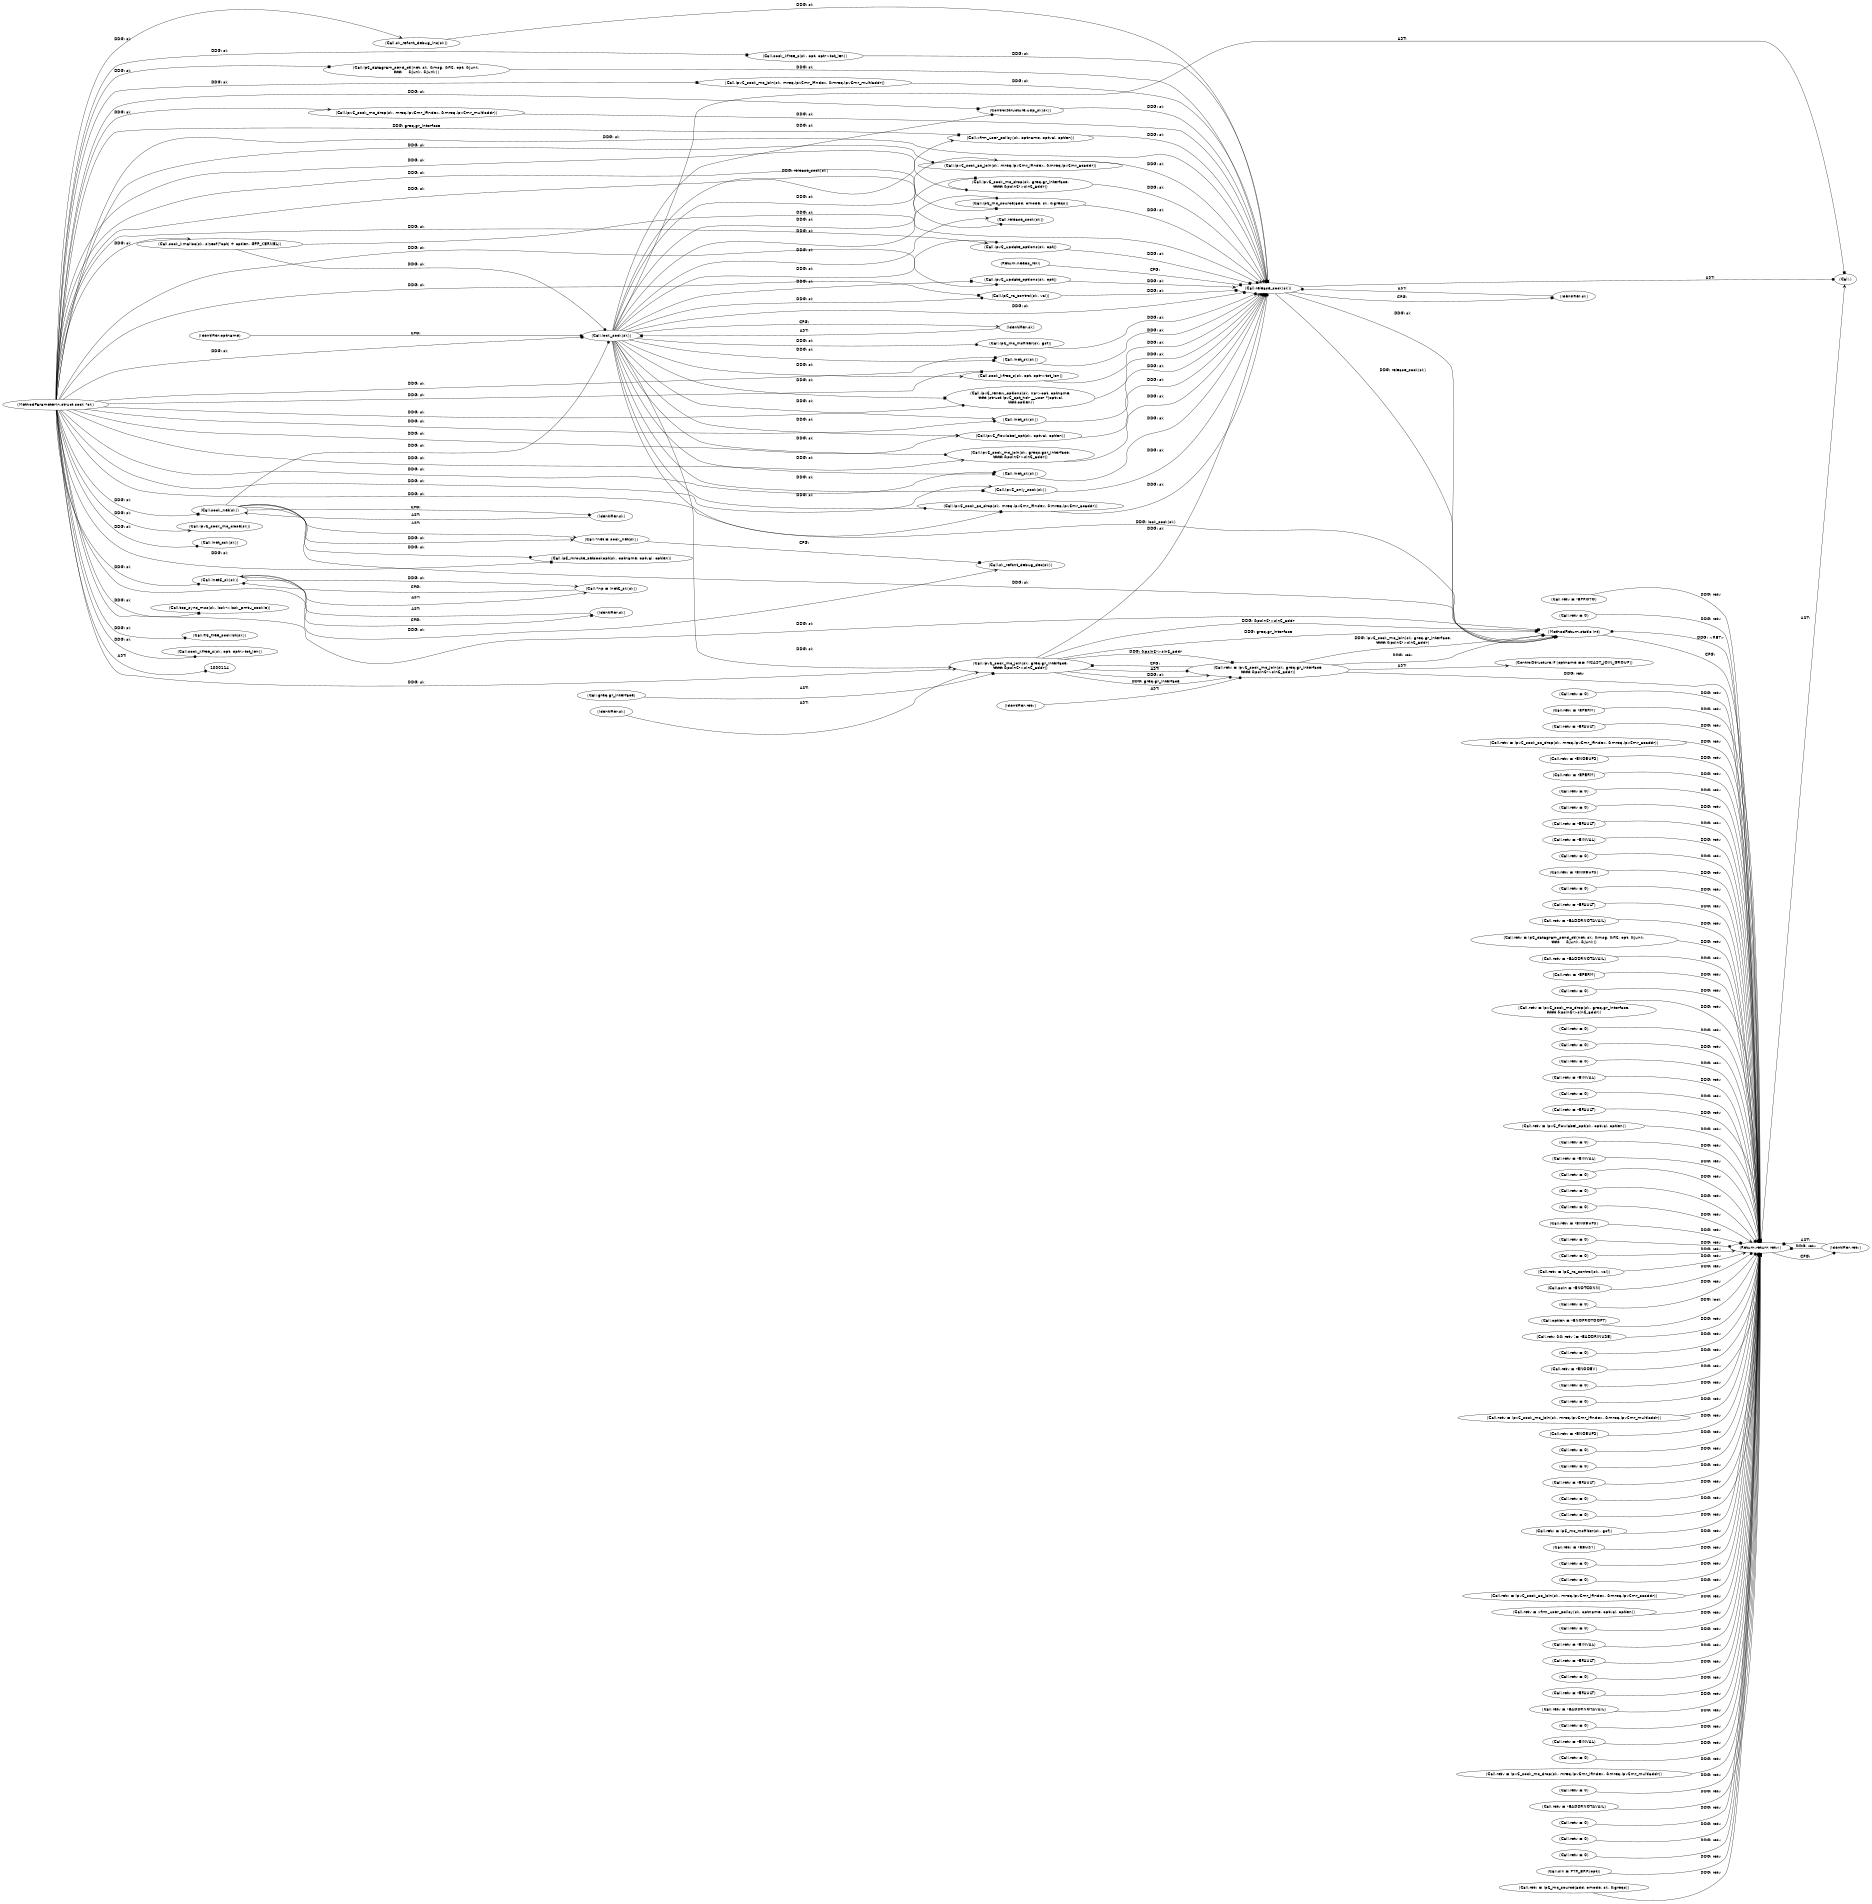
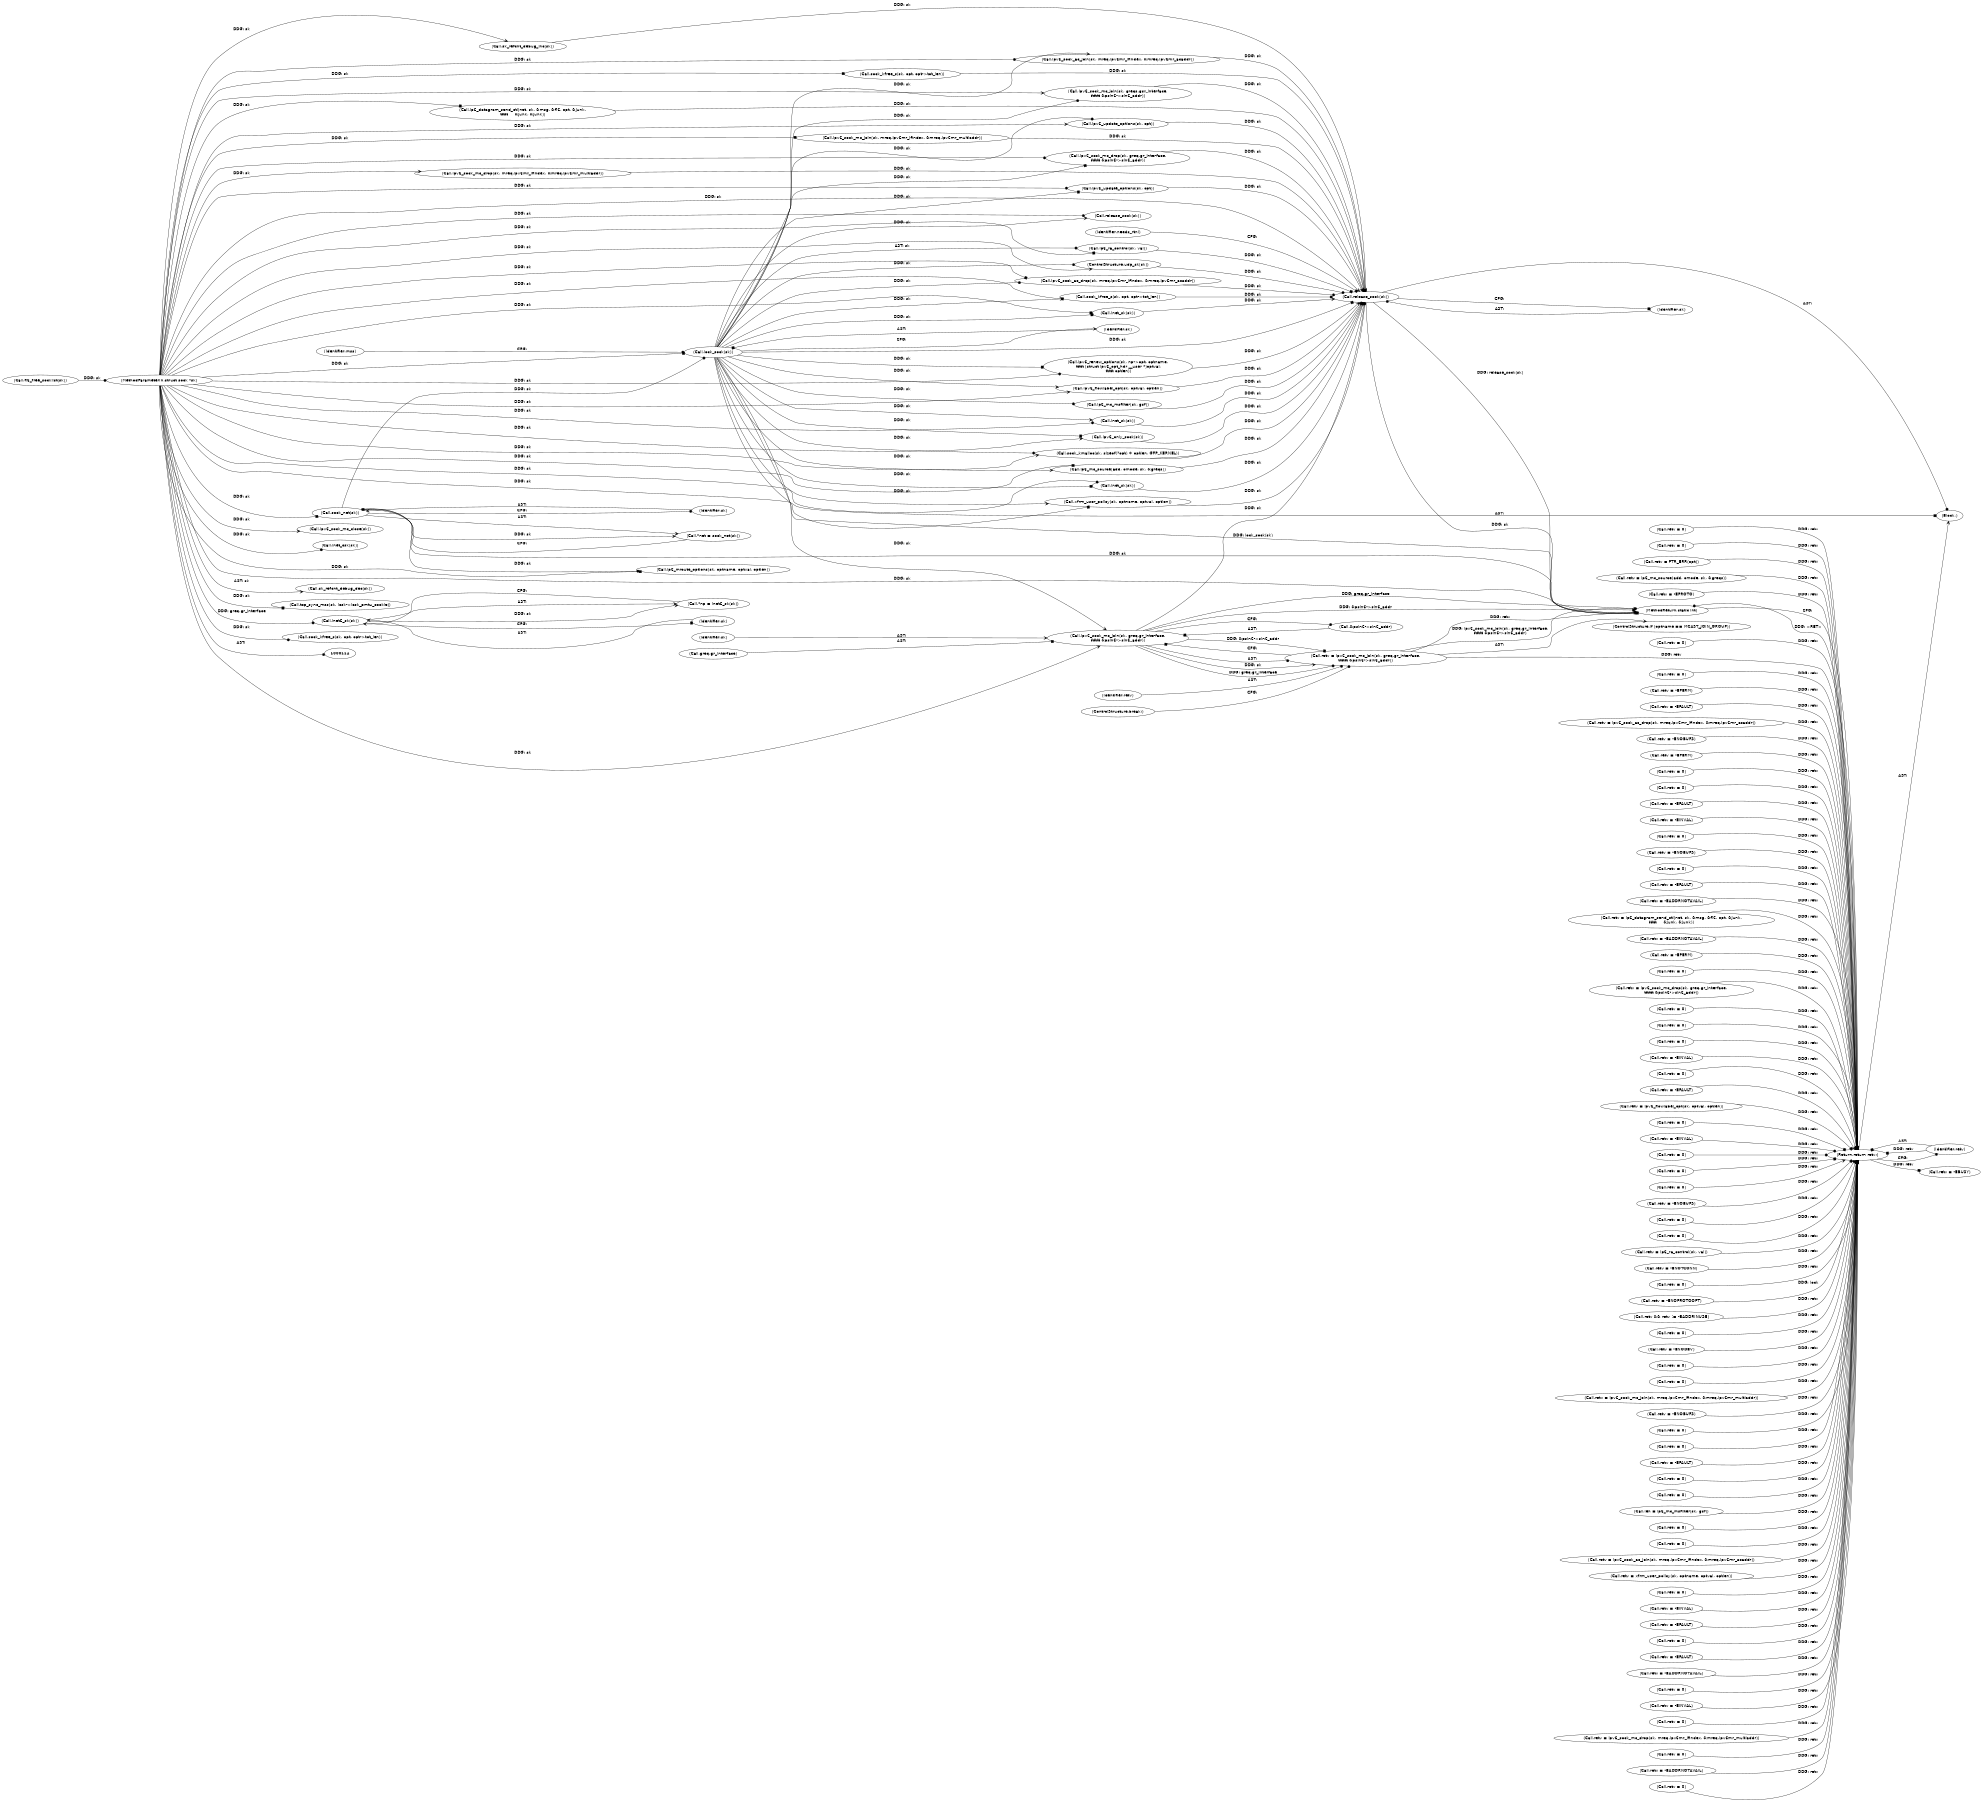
edge "(MethodParameterIn,struct sock *sk)" -> "(ControlStructure,udp_sk(sk))": arrowhead box -> vee
edge "(MethodParameterIn,struct sock *sk)" -> "(Call,xfrm_user_policy(sk, optname, optval, optlen))": label "DDG: greq.gr_interface" -> "DDG: sk"
edge "(Call,lock_sock(sk))" -> "(Call,xfrm_user_policy(sk, optname, optval, optlen))": label "DDG: release_sock(sk)" -> "DDG: sk"
edge "(Call,lock_sock(sk))" -> "(Call,ip6_mc_source(add, omode, sk, &greqs))": arrowhead dot -> vee
node "(Return,needs_rtnl)": label "(Return,needs_rtnl)" -> "(Identifier,needs_rtnl)"
edge "(Call,sock_kmalloc(sk, sizeof(*opt) + optlen, GFP_KERNEL))" -> "(Call,lock_sock(sk))": reversed
node "(Call,)": label "(Call,)" -> "(Block,)"
edge "(Call,lock_sock(sk))" -> "(Call,ip6_ra_control(sk, val))": label "DDG: sk" -> "AST: sk"
node "(Identifier,optname)": label "(Identifier,optname)" -> "(Identifier,mss)"
edge "(Call,lock_sock(sk))" -> "(MethodReturn,static int)": arrowhead box -> vee
edge "(Call,*net = sock_net(sk))" -> "(Call,sk_refcnt_debug_dec(sk))": now "(Call,*net = sock_net(sk))" -> "(Call,sock_net(sk))"
node "(Call,ip6_mroute_setsockopt(sk, optname, optval, optlen))": label "(Call,ip6_mroute_setsockopt(sk, optname, optval, optlen))" -> "(Call,ip6_mroute_options(sk, optname, optval, optlen))"
edge "(MethodParameterIn,struct sock *sk)" -> "(Call,fl6_free_socklist(sk))": reversed
edge "(MethodParameterIn,struct sock *sk)" -> "(Call,inet6_sk(sk))": label "DDG: sk" -> "DDG: greq.gr_interface"
edge "(Call,*np = inet6_sk(sk))" -> "(Call,inet6_sk(sk))": arrowhead dot -> vee
node "(Call,&psin6->sin6_addr)": added
edge "(MethodParameterIn,struct sock *sk)" -> "(Call,sk_refcnt_debug_dec(sk))": label "DDG: sk" -> "AST: sk"
node "(ControlStructure,break;)": added
node "(Call,psin = -ENOTCONN)": label "(Call,psin = -ENOTCONN)" -> "(Call,retv = -ENOTCONN)"
node "(Call,optlen = -ENOPROTOOPT)": label "(Call,optlen = -ENOPROTOOPT)" -> "(Call,retv = -ENOPROTOOPT)"
edge "(Call,retv = -EBUSY)" -> "(Return,return retv;)": reversed
node "(Call,retv = ip6_mc_msfilter(sk, gsf))": label "(Call,retv = ip6_mc_msfilter(sk, gsf))" -> "(Call,len = ip6_mc_msfilter(sk, gsf))"
node "(Call,sin = PTR_ERR(opt))": label "(Call,sin = PTR_ERR(opt))" -> "(Call,retv = PTR_ERR(opt))"
